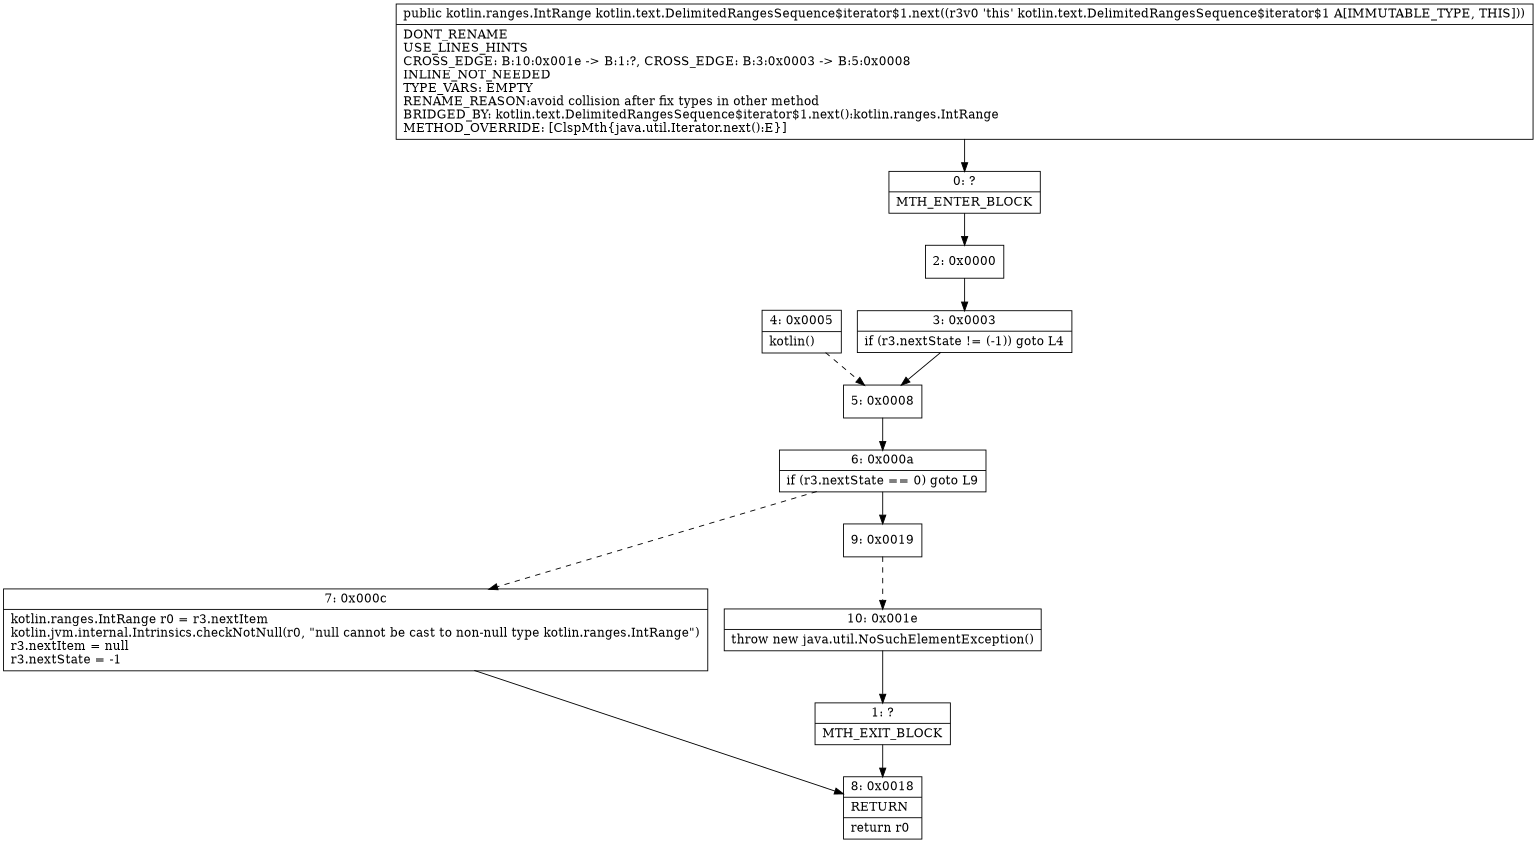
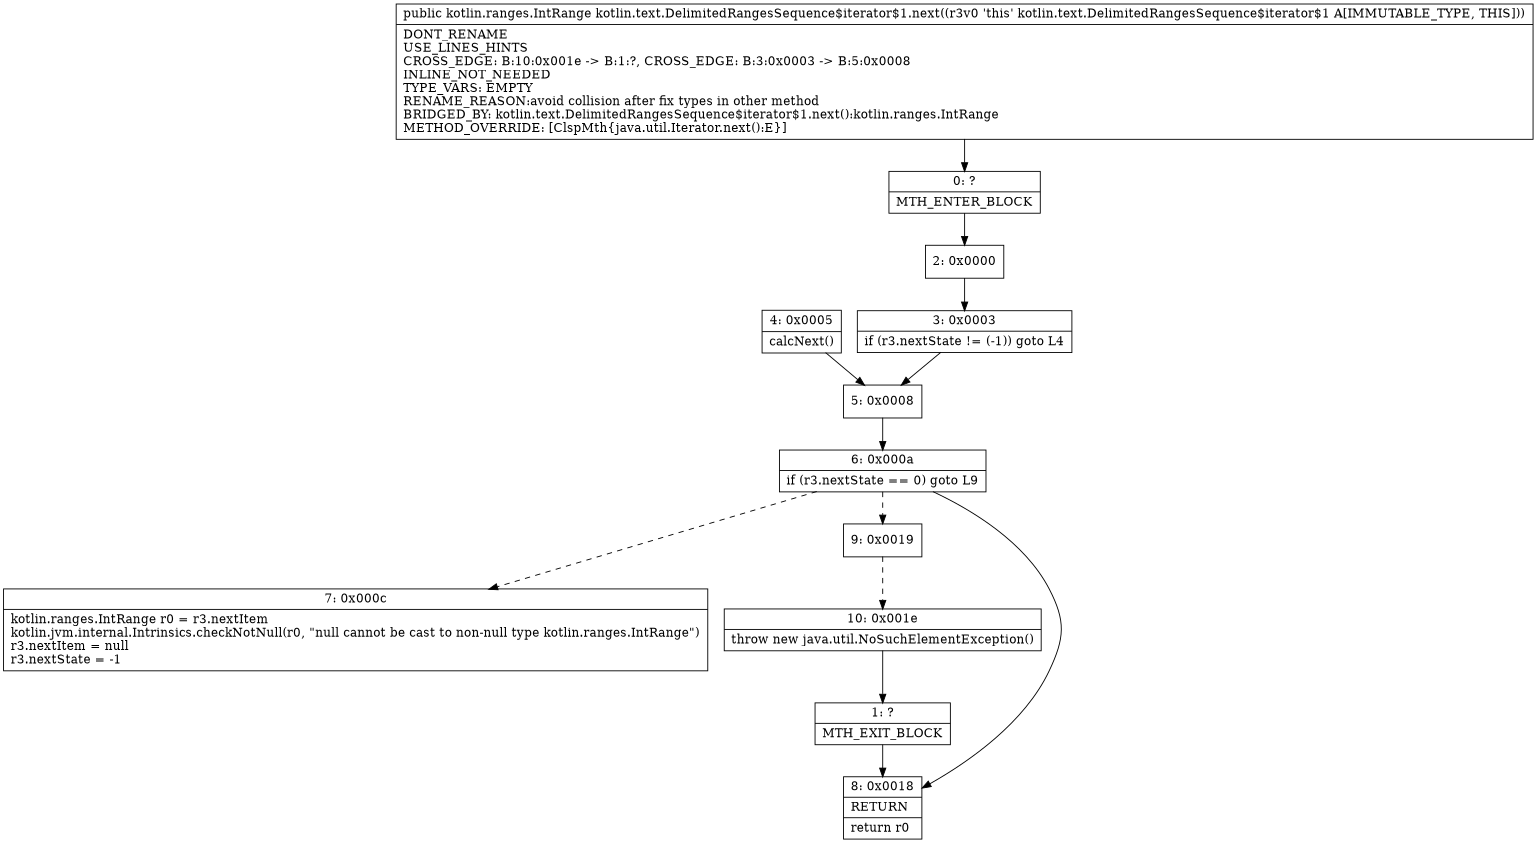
node "4: 0x0005": text "kotlin()" -> "calcNext()"
edge "4: 0x0005" -> "5: 0x0008": style dashed -> solid
edge "6: 0x000a" -> "9: 0x0019": style solid -> dashed
edge "7: 0x000c" -> "8: 0x0018": now "6: 0x000a" -> "8: 0x0018"
